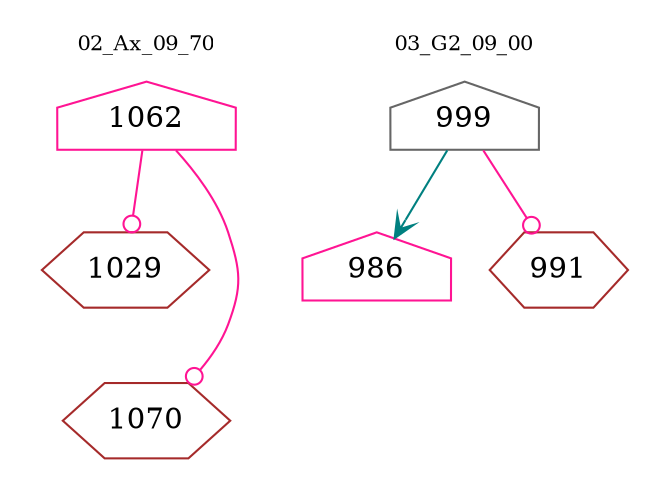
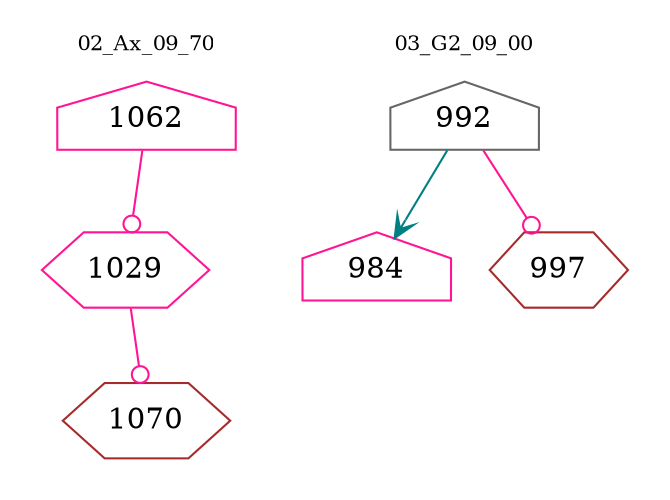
node "999": label "999" -> "992"
edge "1062" -> "1070": now "1029" -> "1070"
node "1029": color brown -> deeppink
node "986": label "986" -> "984"
node "991": label "991" -> "997"
